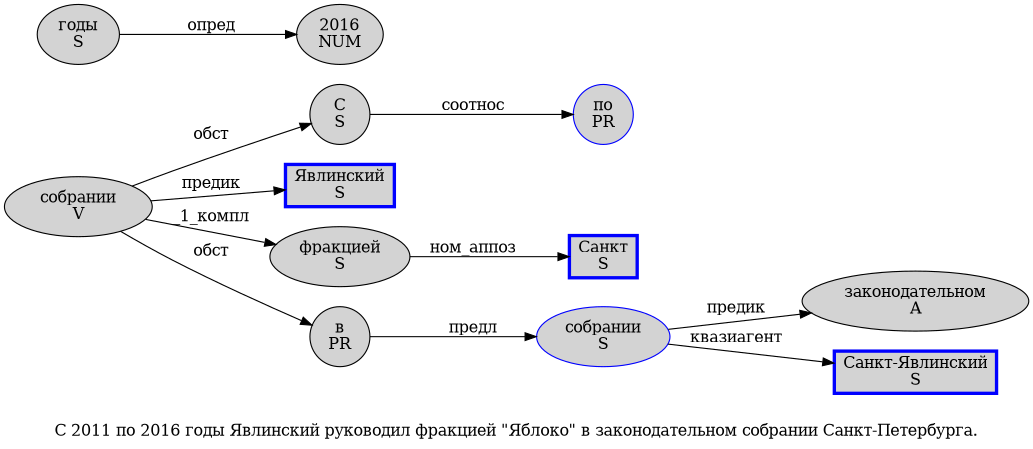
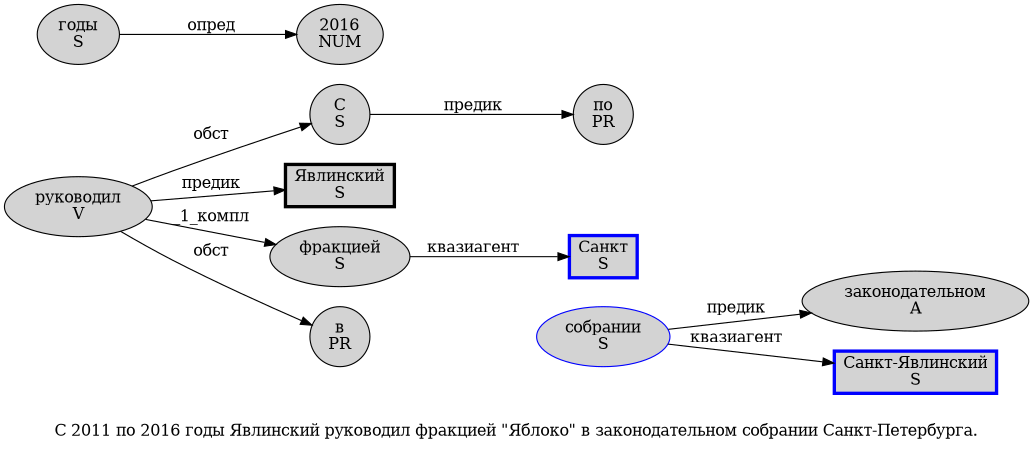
edge "С S" -> "по PR": label "соотнос" -> "предик"
node "по PR": color blue -> black
node "Явлинский S": color blue -> black
node "собрании V": label "собрании V" -> "руководил V"
edge "фракцией S" -> "Санкт S": label "ном_аппоз" -> "квазиагент"
edge "в PR" -> "собрании S": removed, label "предл"
